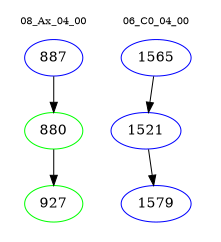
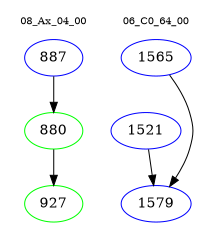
cluster "06_C0_04_00": label "06_C0_04_00" -> "06_C0_64_00"
edge "1565" -> "1521": now "1565" -> "1579"
